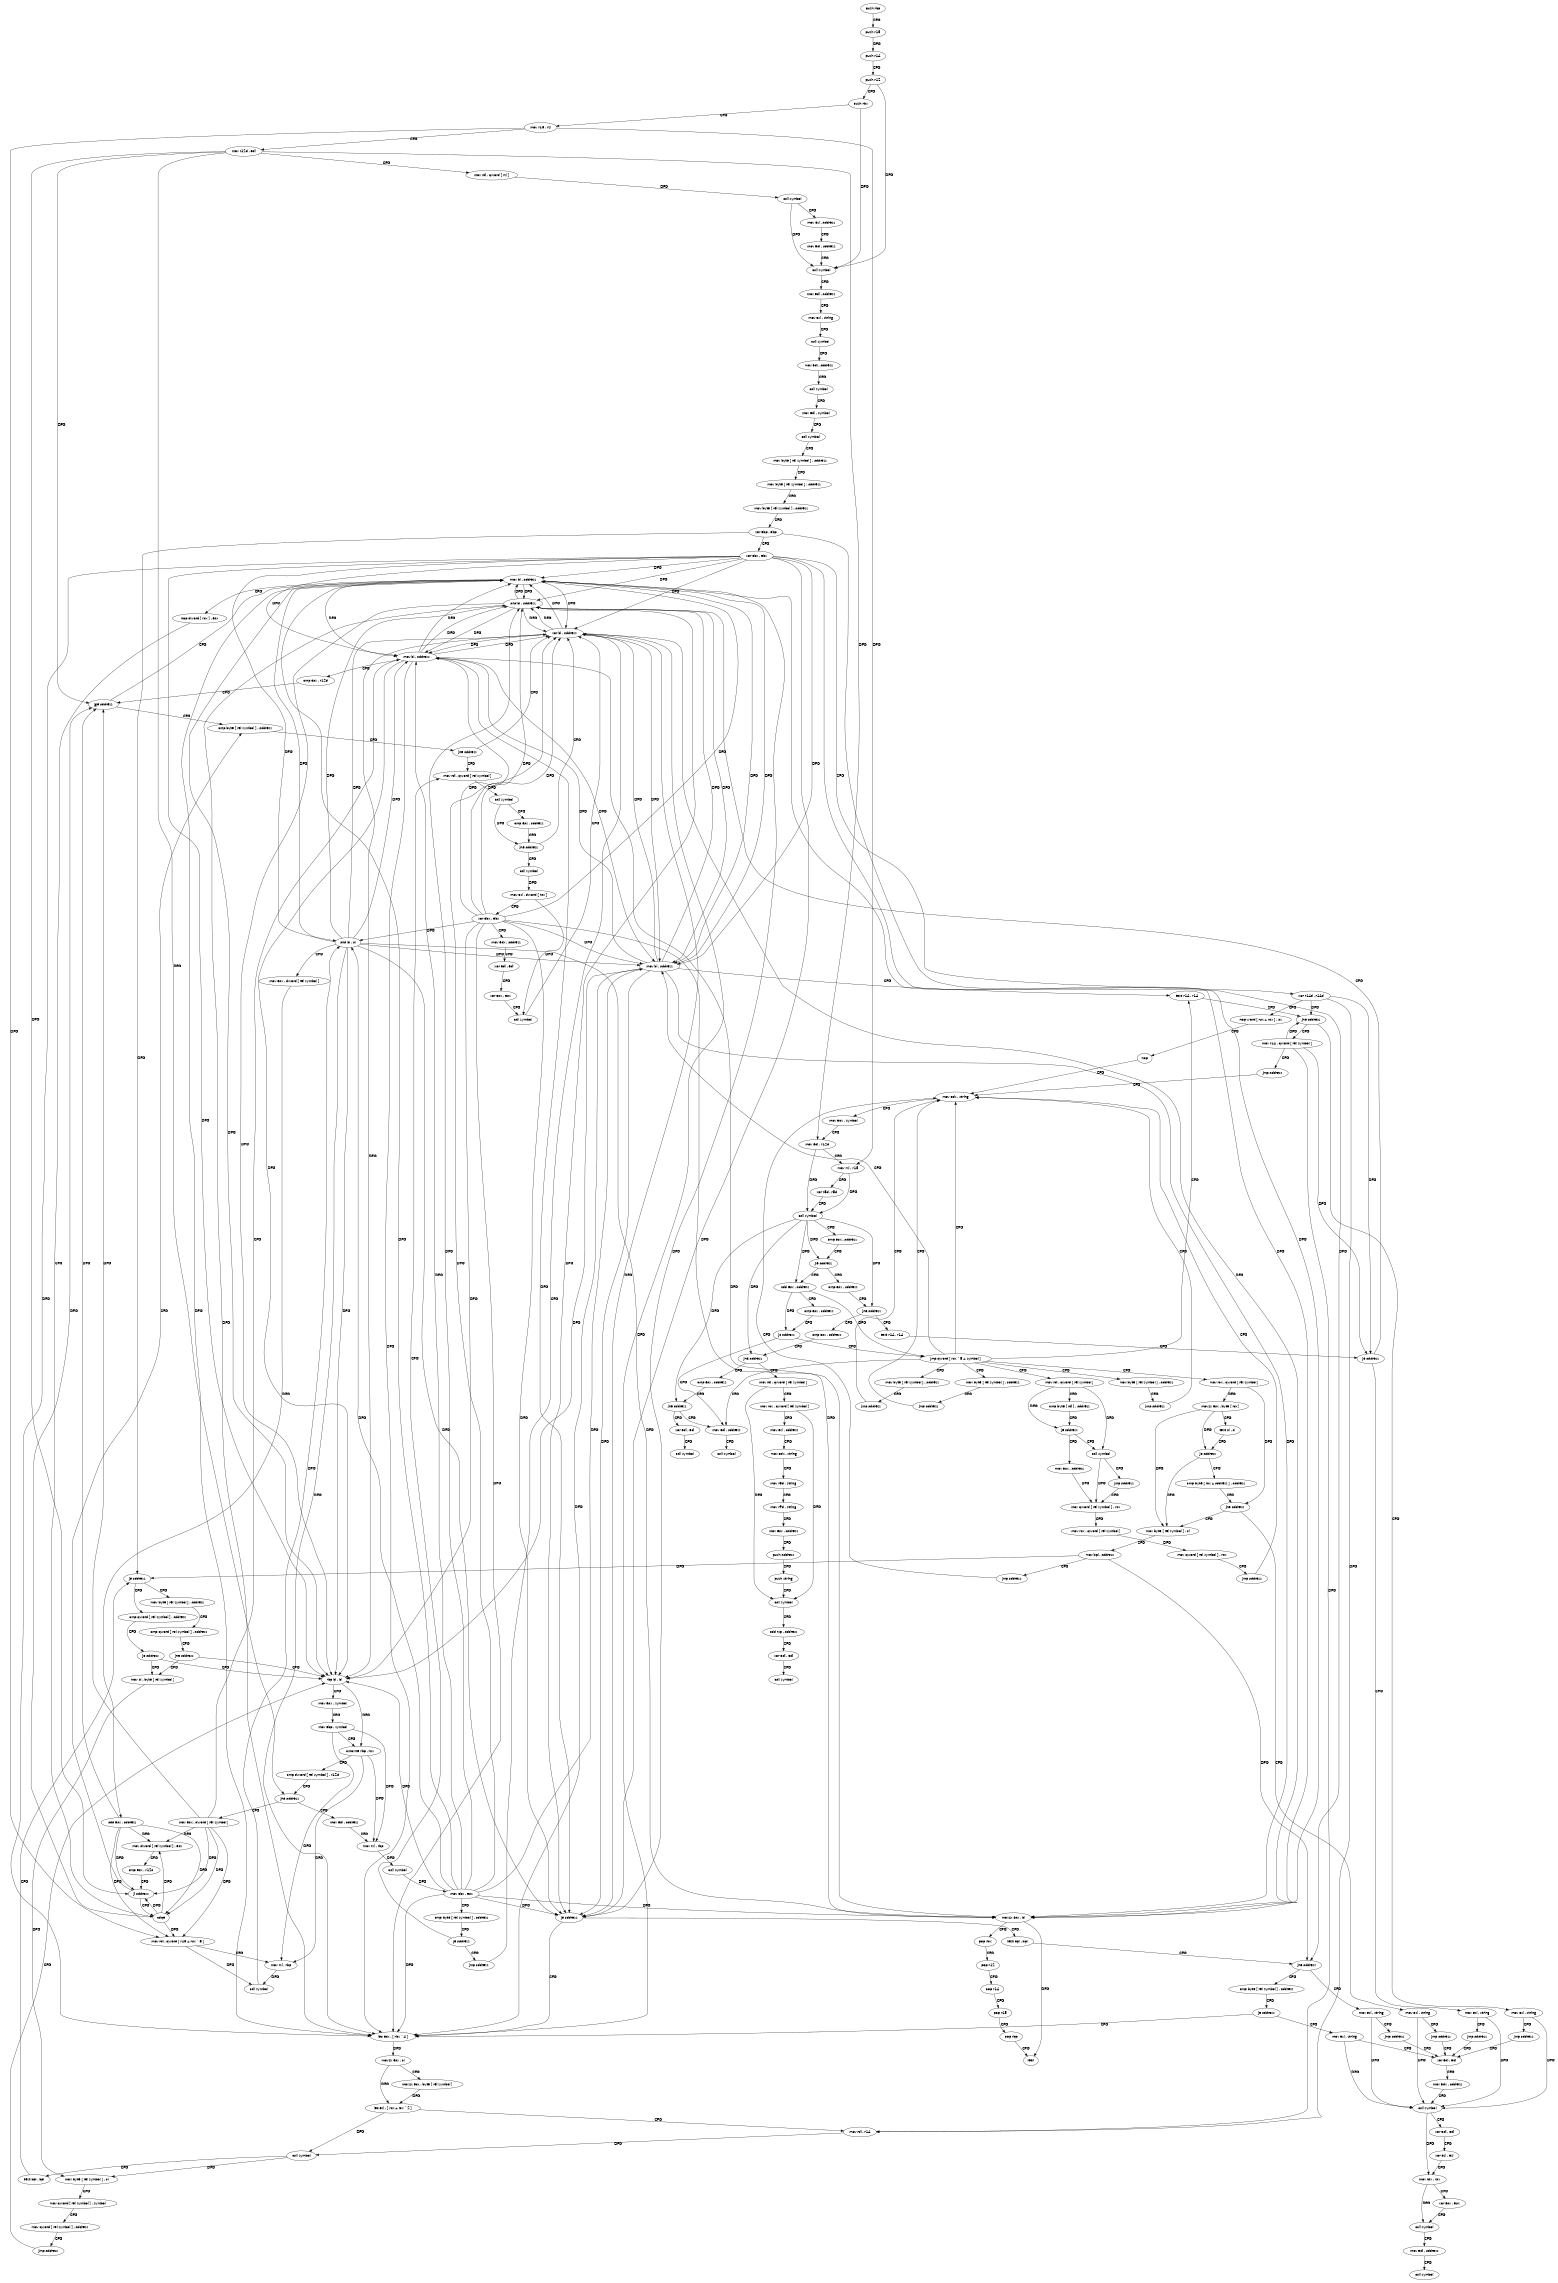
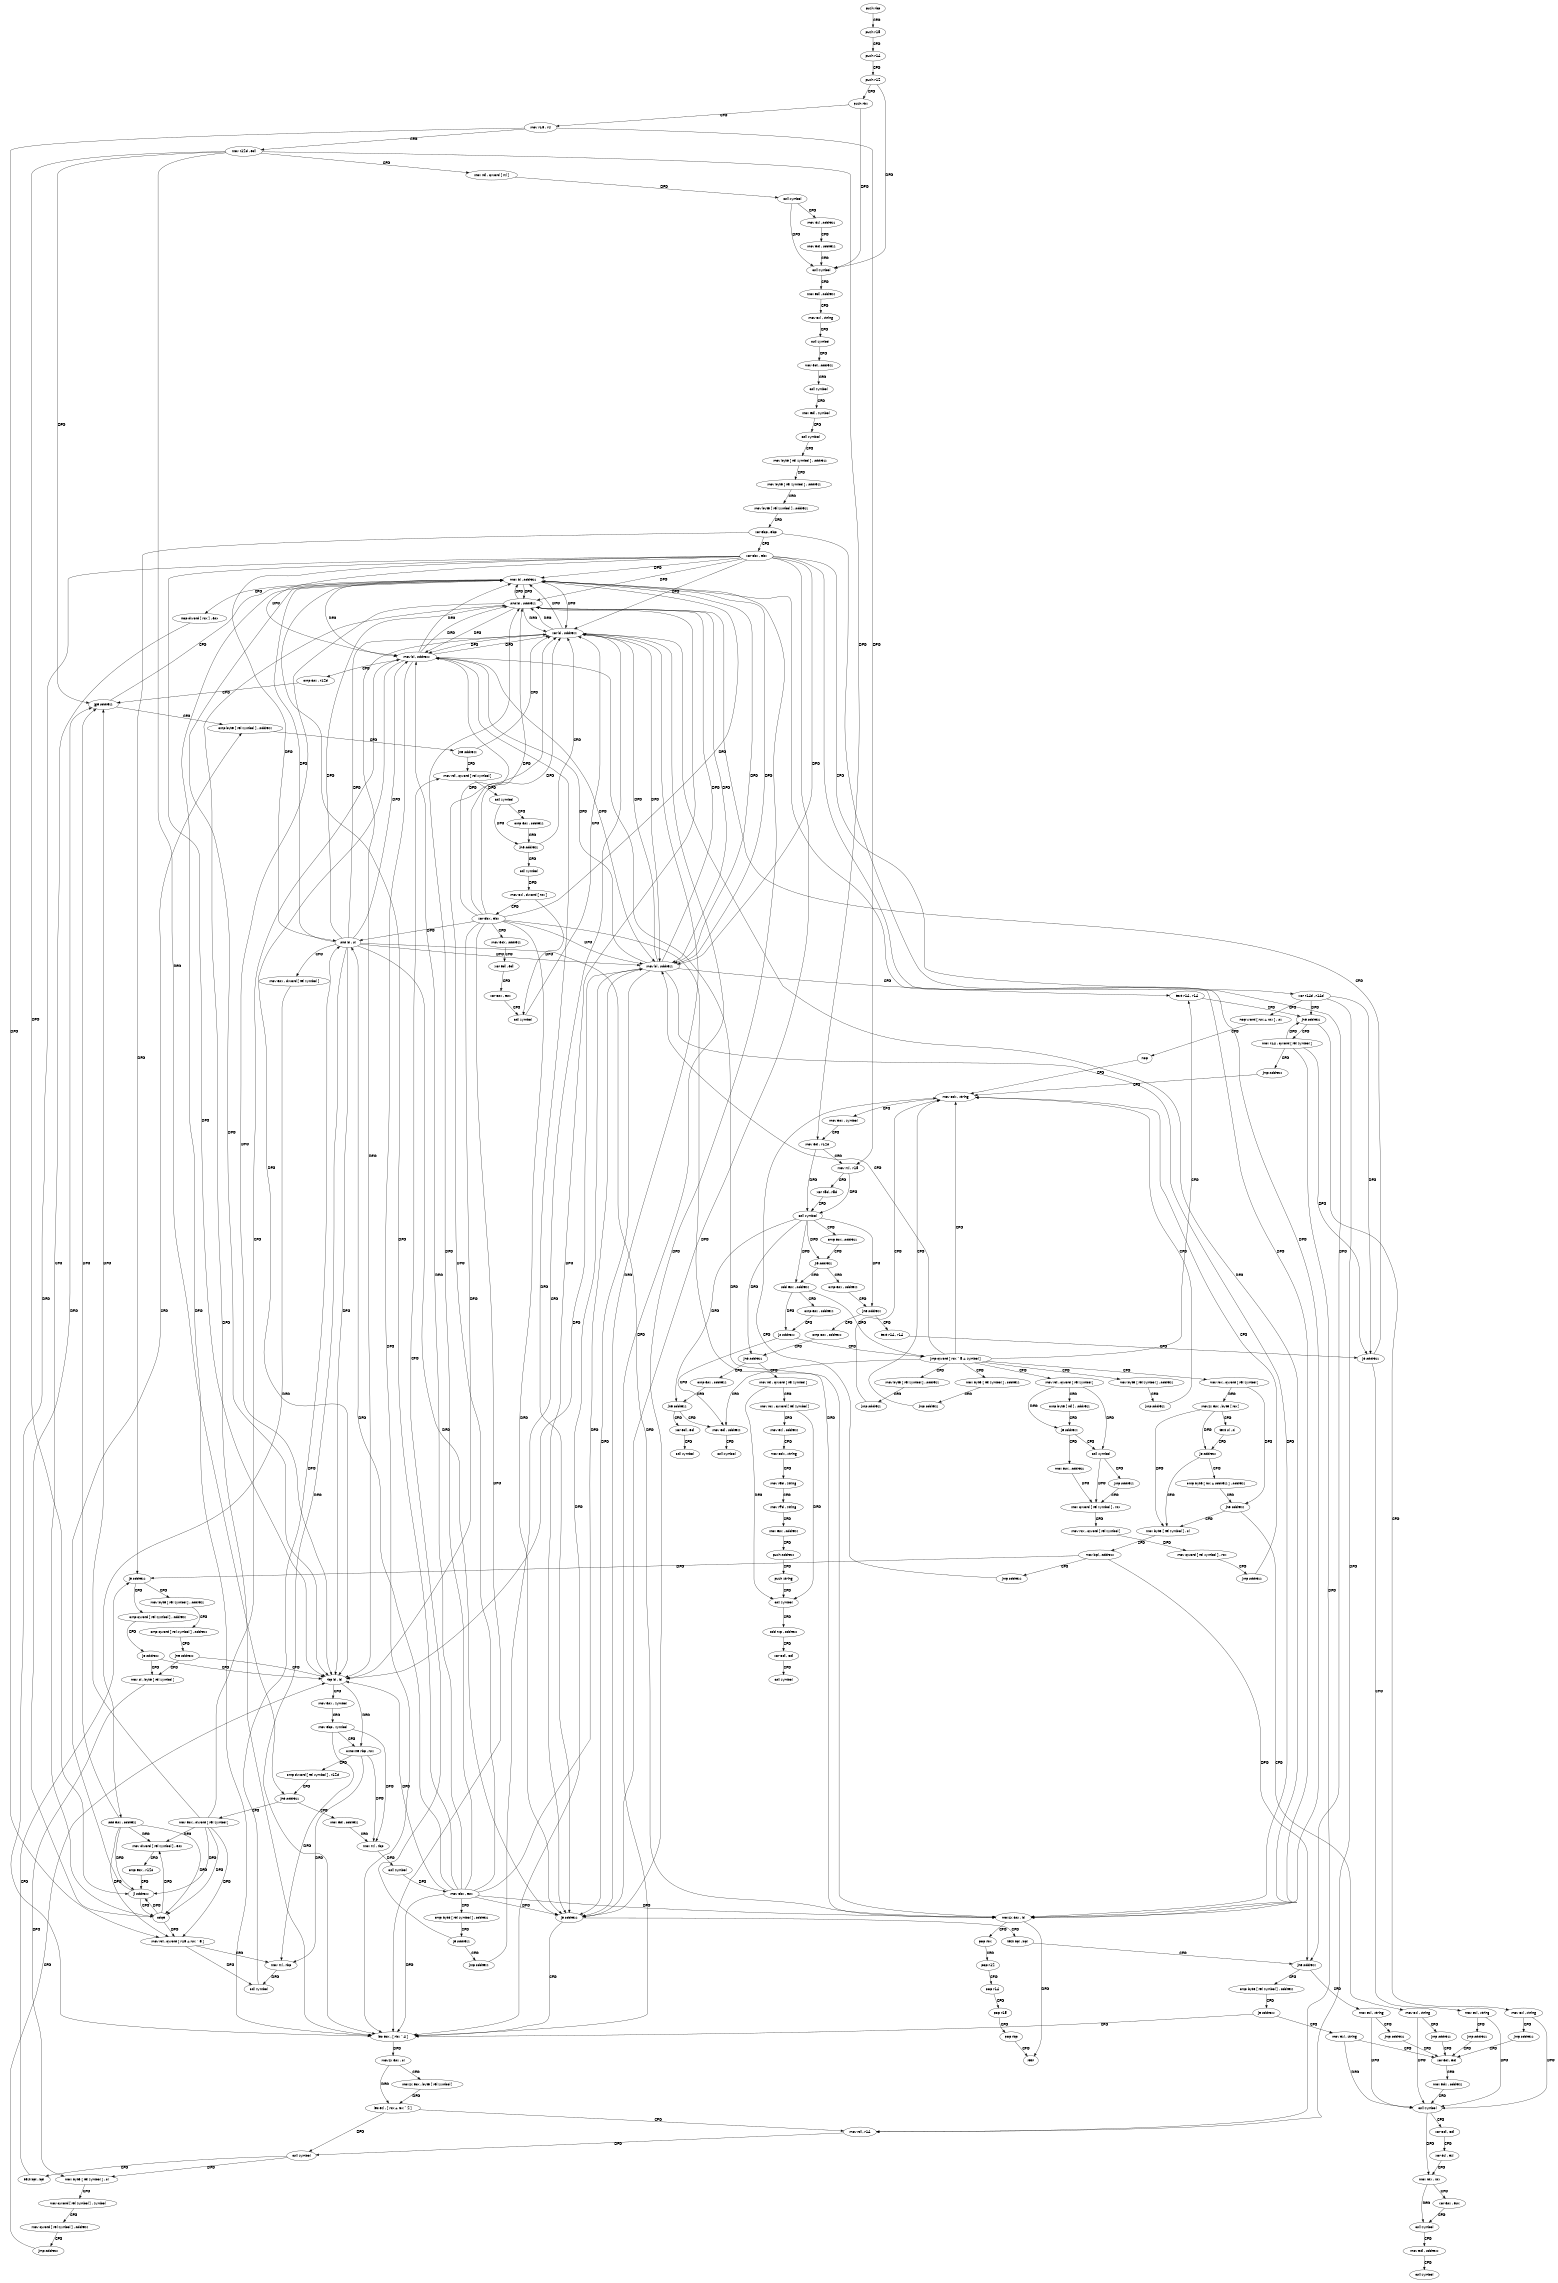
edge "push r15" -> "push r14": label "DFG" -> "CFG"
